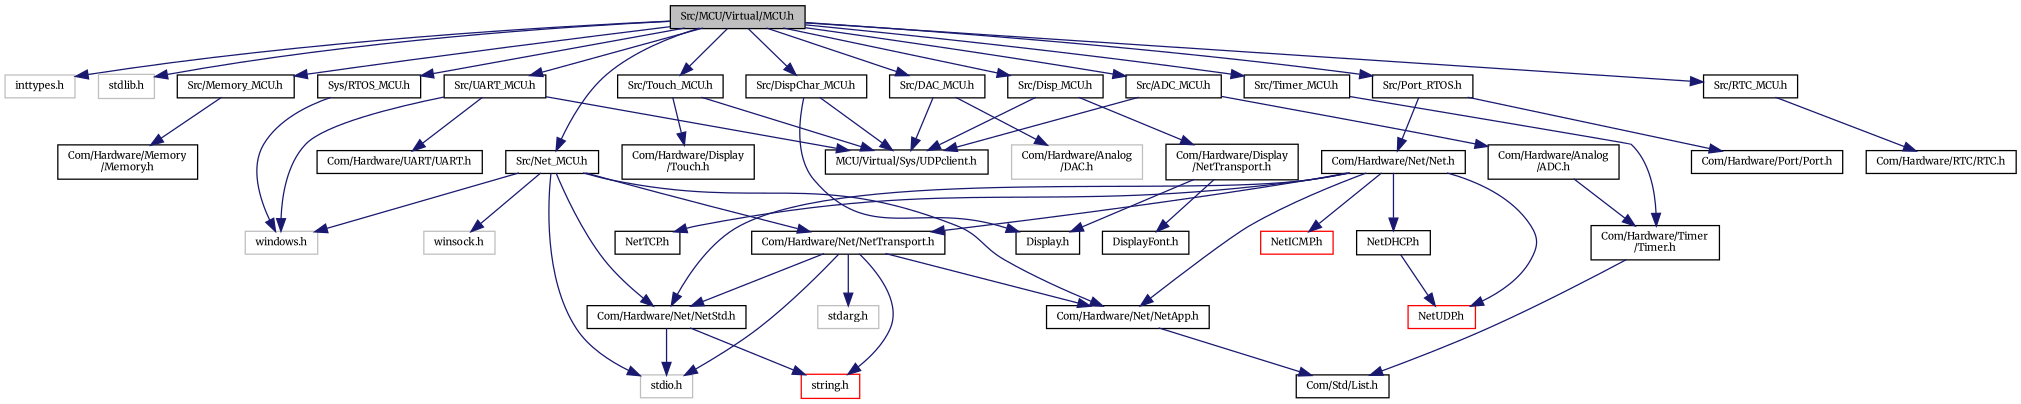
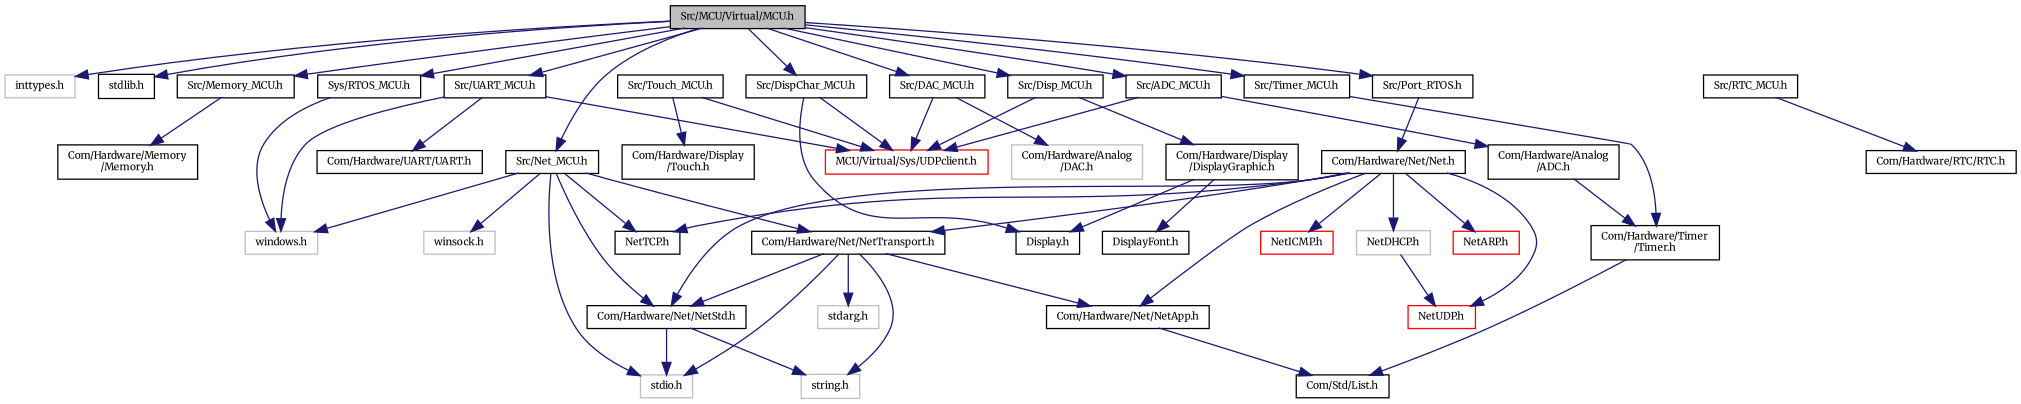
edge "Src/MCU/Virtual/MCU.h" -> "Src/Touch_MCU.h": removed
edge "Src/MCU/Virtual/MCU.h" -> "Src/RTC_MCU.h": removed
node "stdlib.h": color grey75 -> black
node "MCU/Virtual/Sys/UDPclient.h": color black -> red
node "Com/Hardware/Display /NetTransport.h": label "Com/Hardware/Display /NetTransport.h" -> "Com/Hardware/Display /DisplayGraphic.h"
node "Com/Hardware/Port/Port.h": removed
edge "Src/Net_MCU.h" -> "Com/Hardware/Net/NetApp.h": now "Src/Net_MCU.h" -> "NetTCP.h"
node "NetDHCP.h": color black -> grey75
node "NetARP.h": added
node "string.h": color red -> grey75
